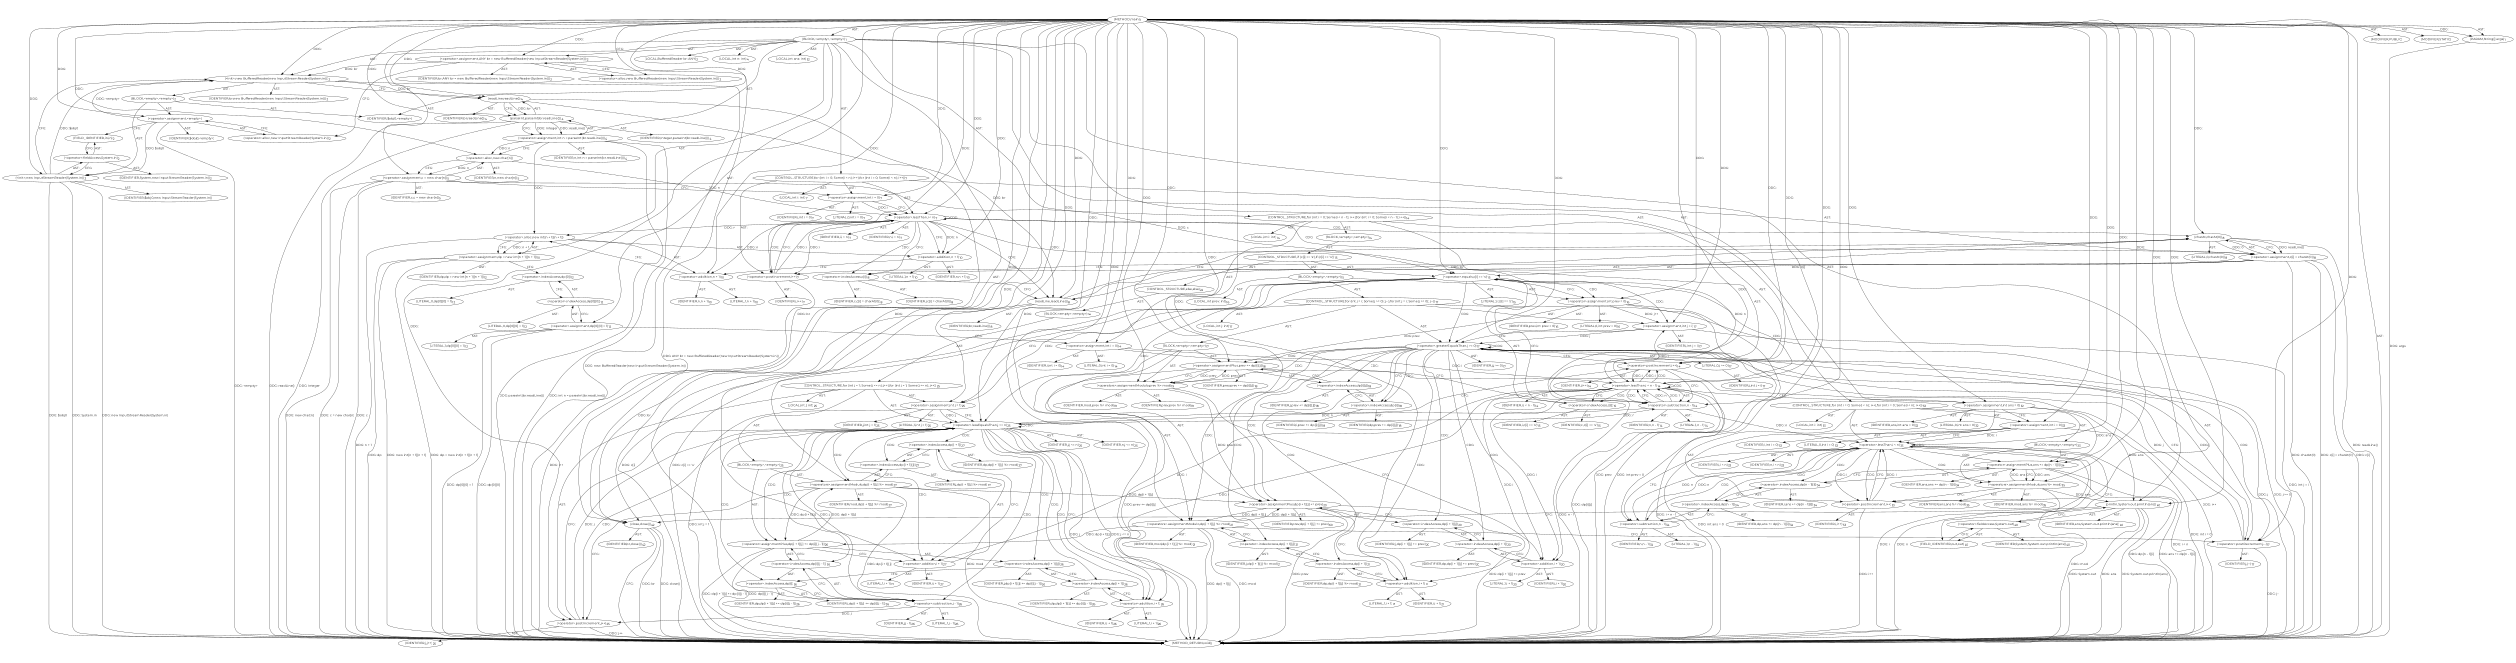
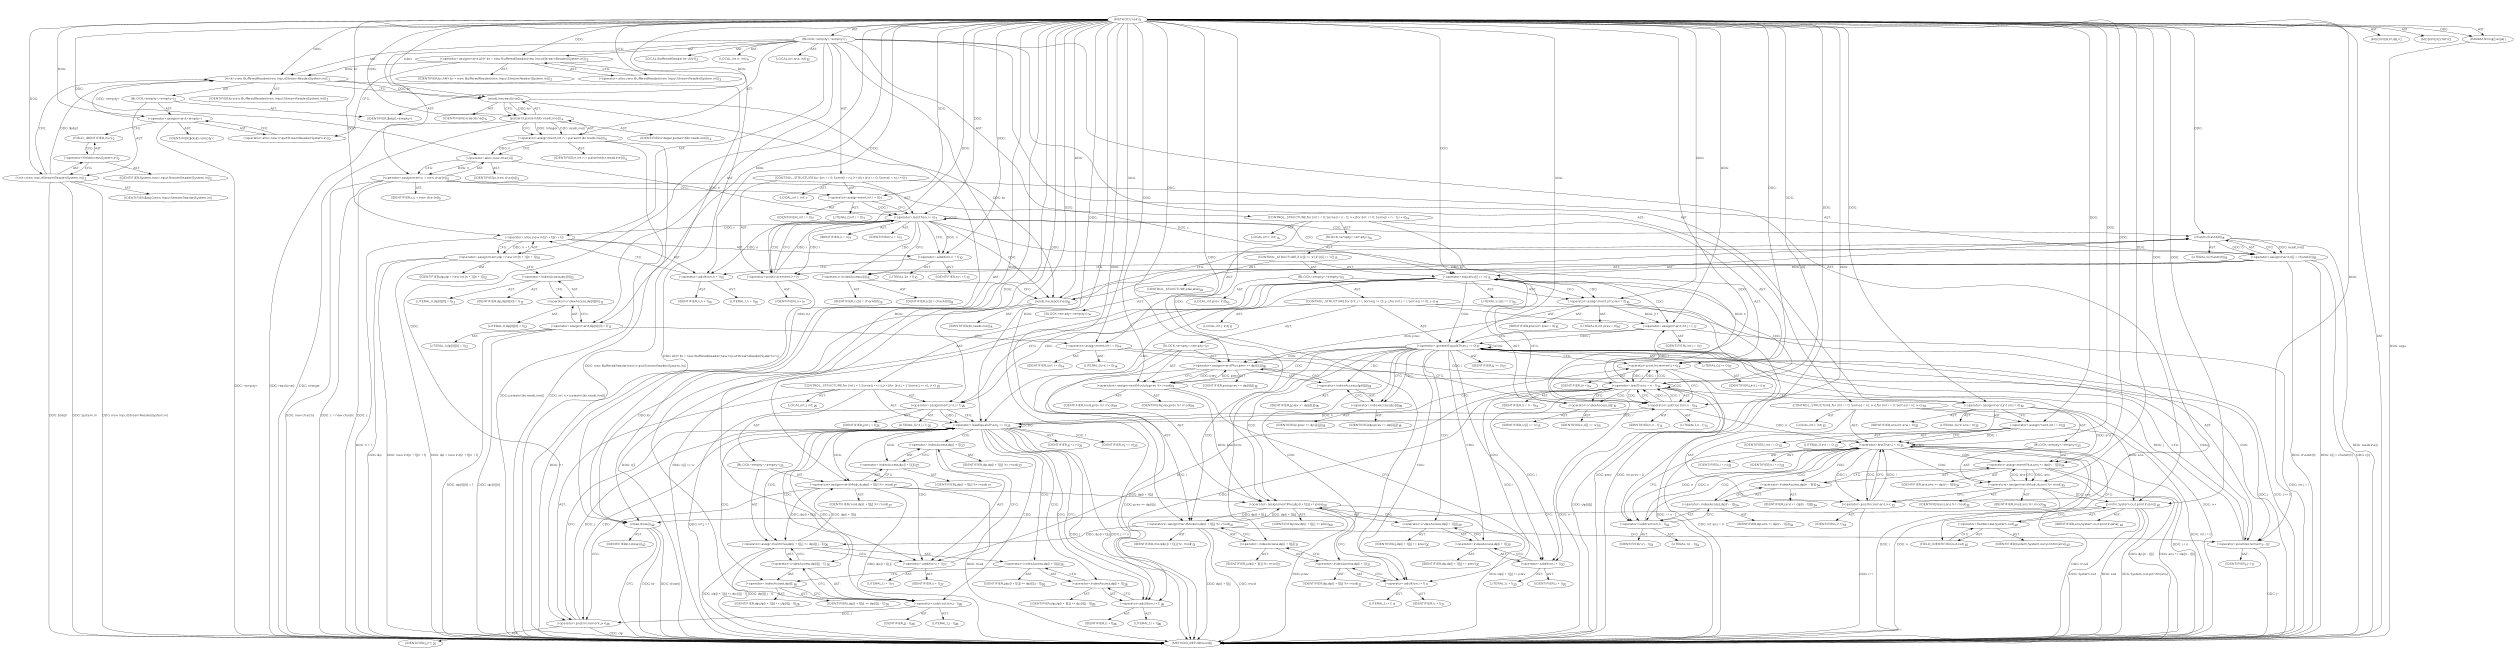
edge "(METHOD,main)" -> "(<operator>.assignment,dp[0][0] = 1)": added, label "DDG:"
edge "(<operator>.assignment,<empty>)" -> "(<init>,new InputStreamReader(System.in))": removed, label "DDG: $obj0"
edge "(<operator>.assignment,int n = parseInt(br.readLine()))" -> "(<operator>.alloc,new int[n + 1][n + 1])": now "(METHOD,main)" -> "(<operator>.alloc,new int[n + 1][n + 1])"
node "(IDENTIFIER,dp,dp[0][0] = 1)": added
edge "(<operator>.lessEqualsThan,j <= n)" -> "(IDENTIFIER,n,j <= n)": label "AST: " -> "DDG: 1"
edge "(<operator>.postIncrement,j++)" -> "(METHOD_RETURN,void)": label "DDG: j++" -> "DDG: dp"
